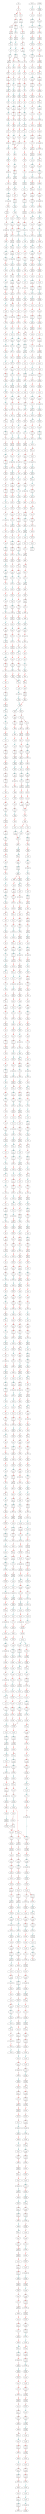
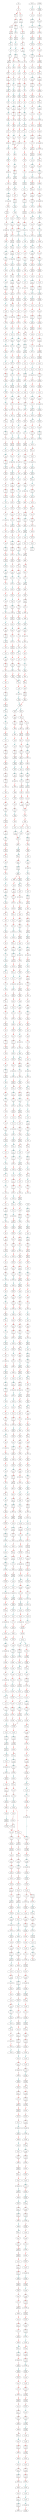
node "S781": removed
